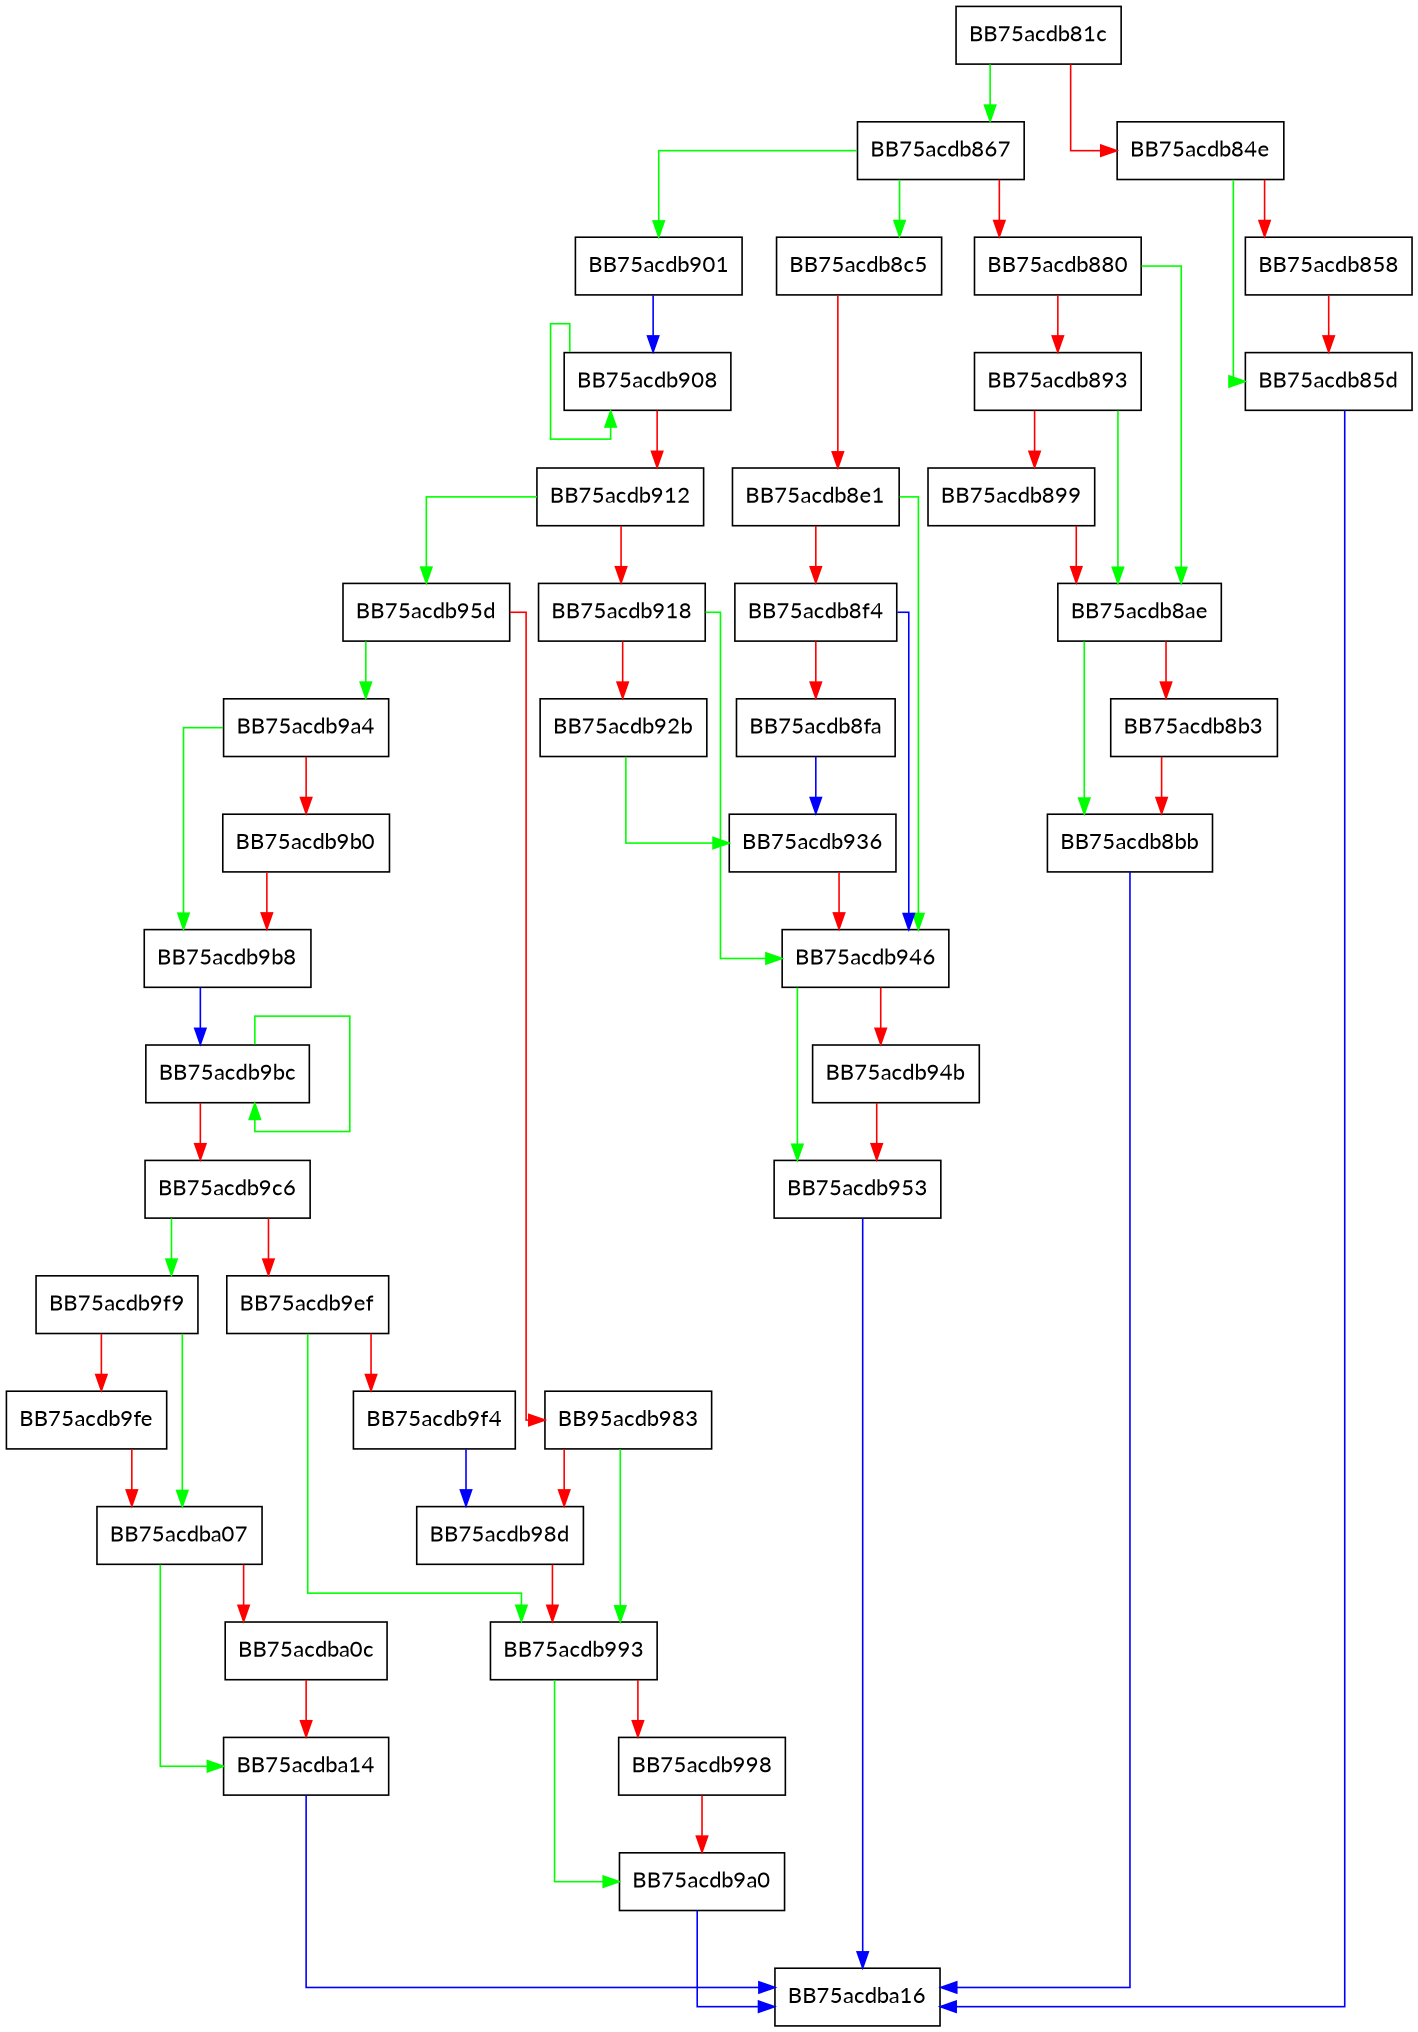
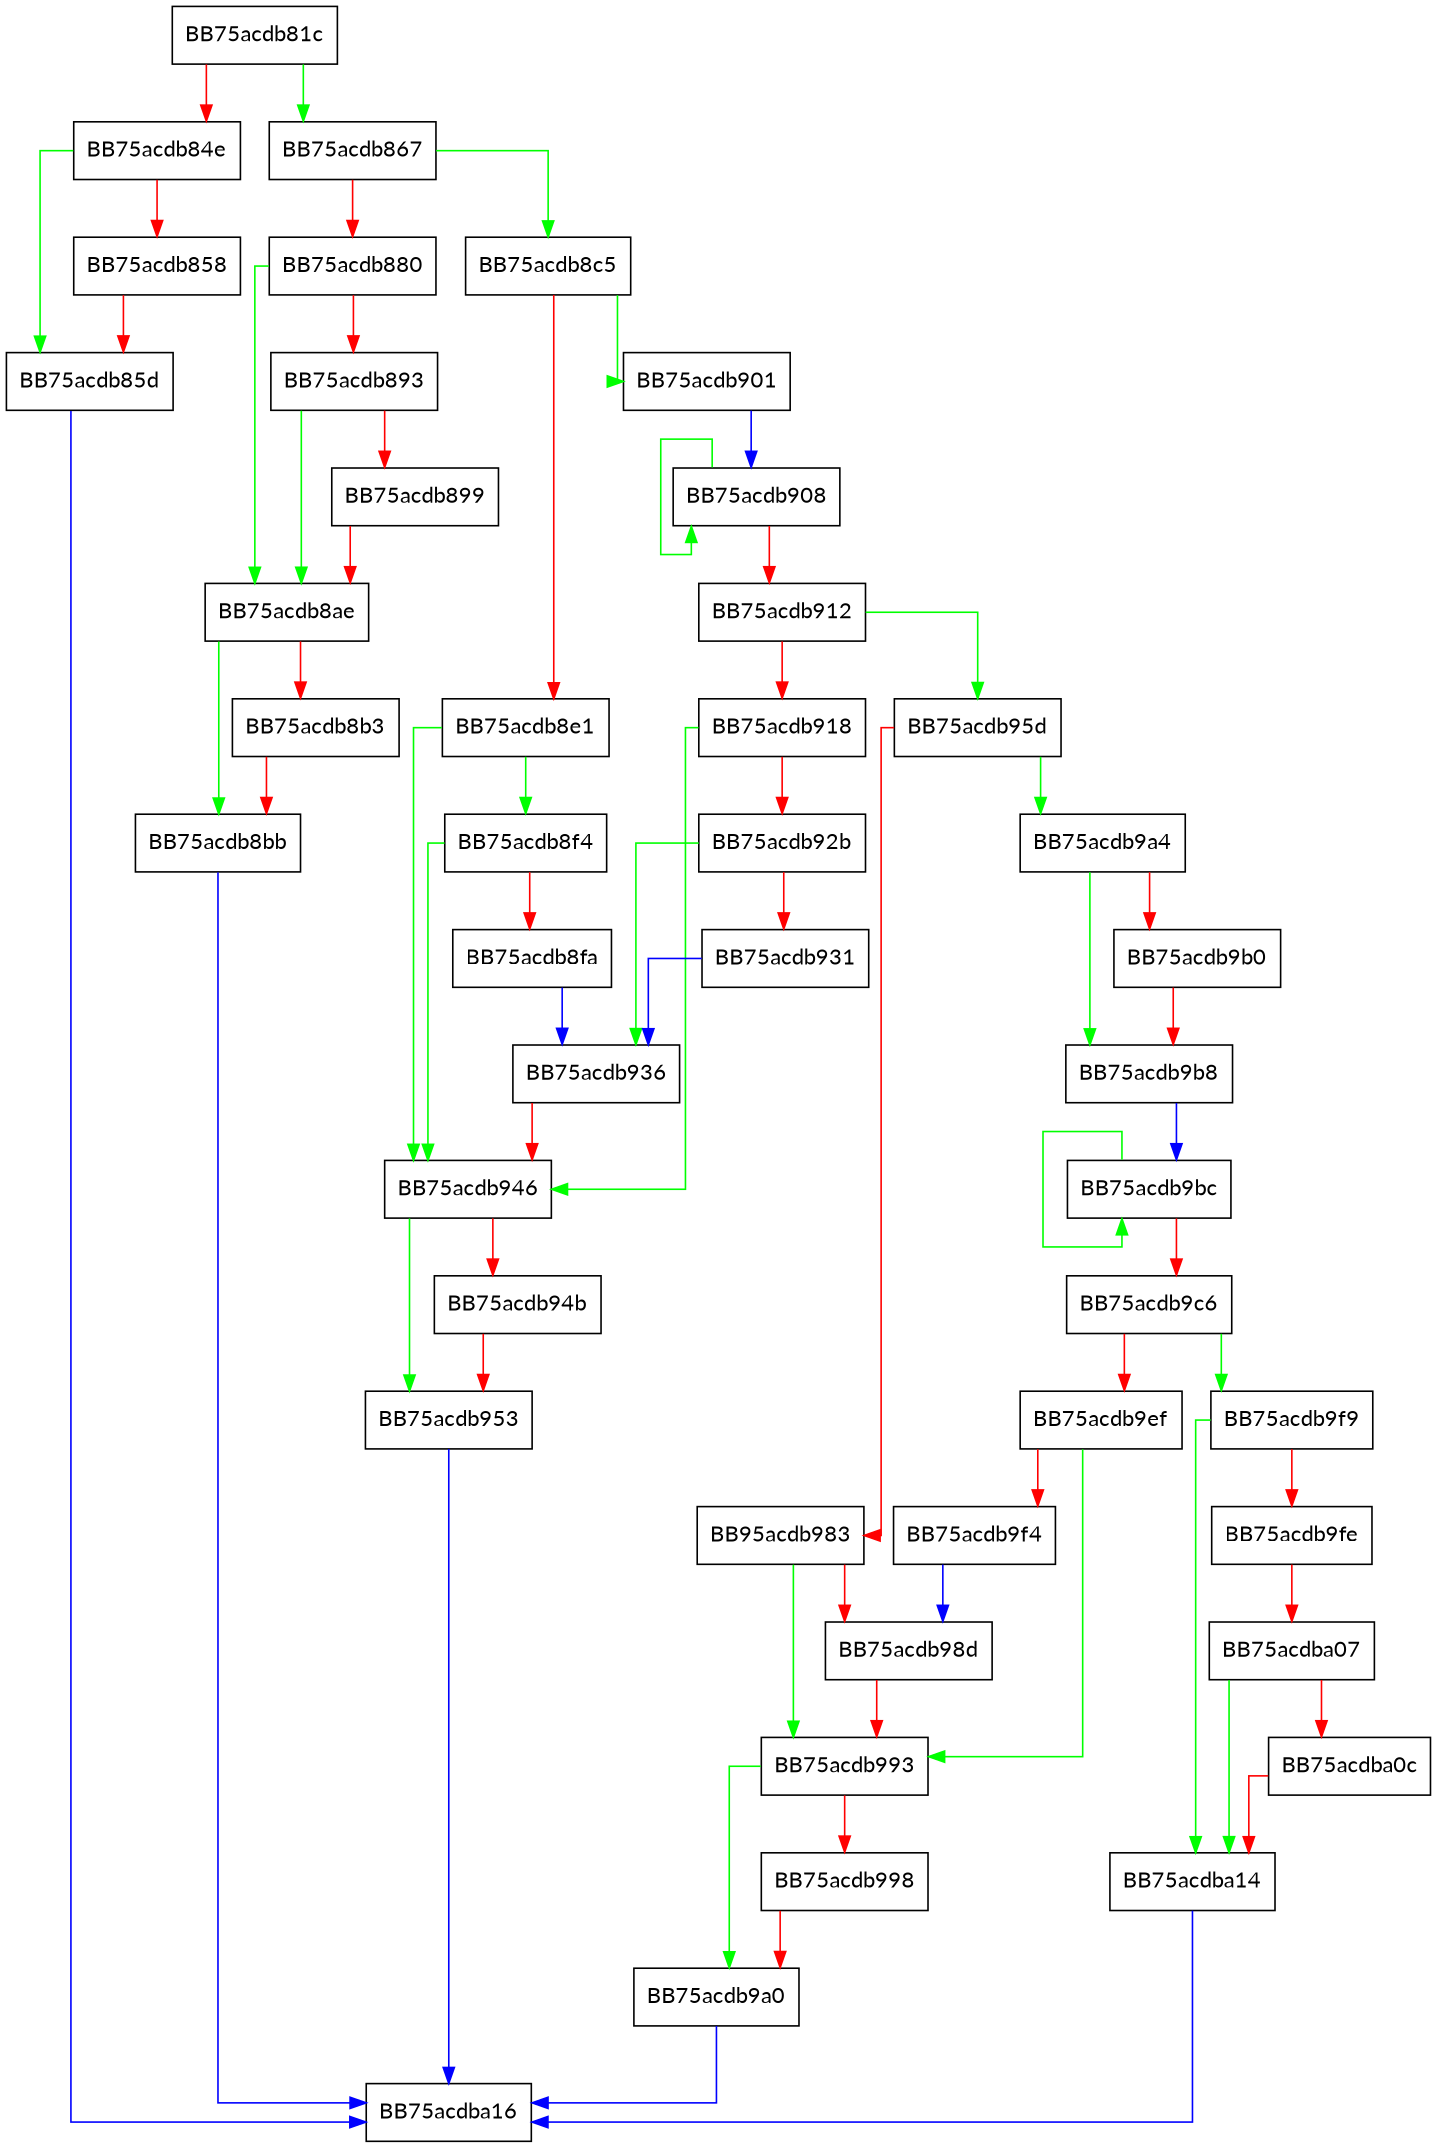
edge "BB75acdb867" -> "BB75acdb901": now "BB75acdb8c5" -> "BB75acdb901"
edge "BB75acdb8e1" -> "BB75acdb8f4": color red -> green
edge "BB75acdb8f4" -> "BB75acdb946": color blue -> green
node "BB75acdb931": added
edge "BB75acdb9f9" -> "BB75acdba07": now "BB75acdb9f9" -> "BB75acdba14"
